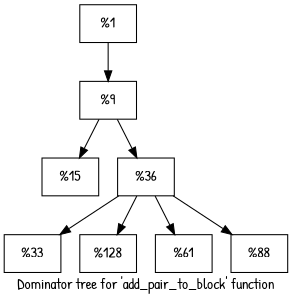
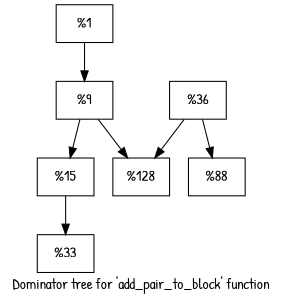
edge "%9" -> "%36": now "%9" -> "%128"
edge "%36" -> "%33": now "%15" -> "%33"
node "%61": removed
